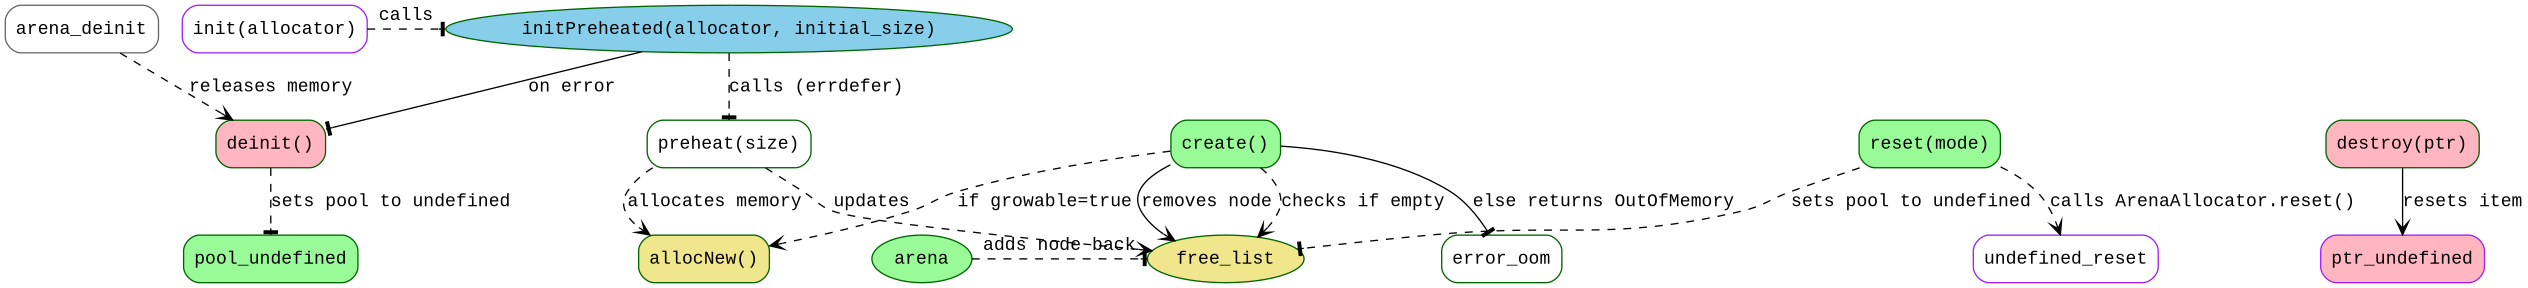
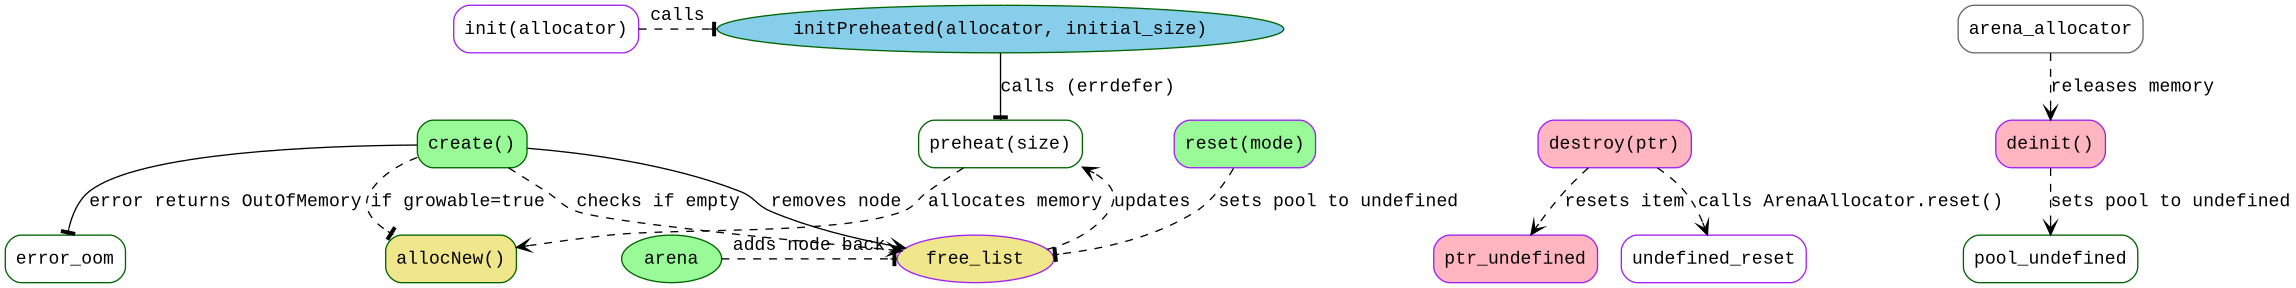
node "arena_deinit": label "arena_deinit" -> "arena_allocator"
edge "initPreheated(allocator, initial_size)" -> "preheat(size)": style dashed -> solid
edge "initPreheated(allocator, initial_size)" -> "deinit()": removed, label "on error"
node "deinit()": color darkgreen -> purple
node "reset(mode)": color darkgreen -> purple
node "destroy(ptr)": color darkgreen -> purple
edge "create()" -> "allocNew()": arrowhead vee -> tee
edge "reset(mode)" -> "undefined_reset": now "destroy(ptr)" -> "undefined_reset"
edge "destroy(ptr)" -> "ptr_undefined": style solid -> dashed
edge "deinit()" -> "pool_undefined": arrowhead tee -> vee
edge "create()" -> "error_oom": label "else returns OutOfMemory" -> "error returns OutOfMemory"
edge "preheat(size)" -> "free_list": reversed
node "pool_undefined": fillcolor palegreen -> white
node "free_list": color darkgreen -> purple
